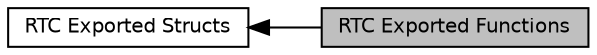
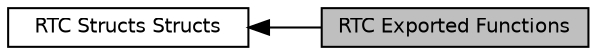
node "RTC Exported Structs": label "RTC Exported Structs" -> "RTC Structs Structs"
